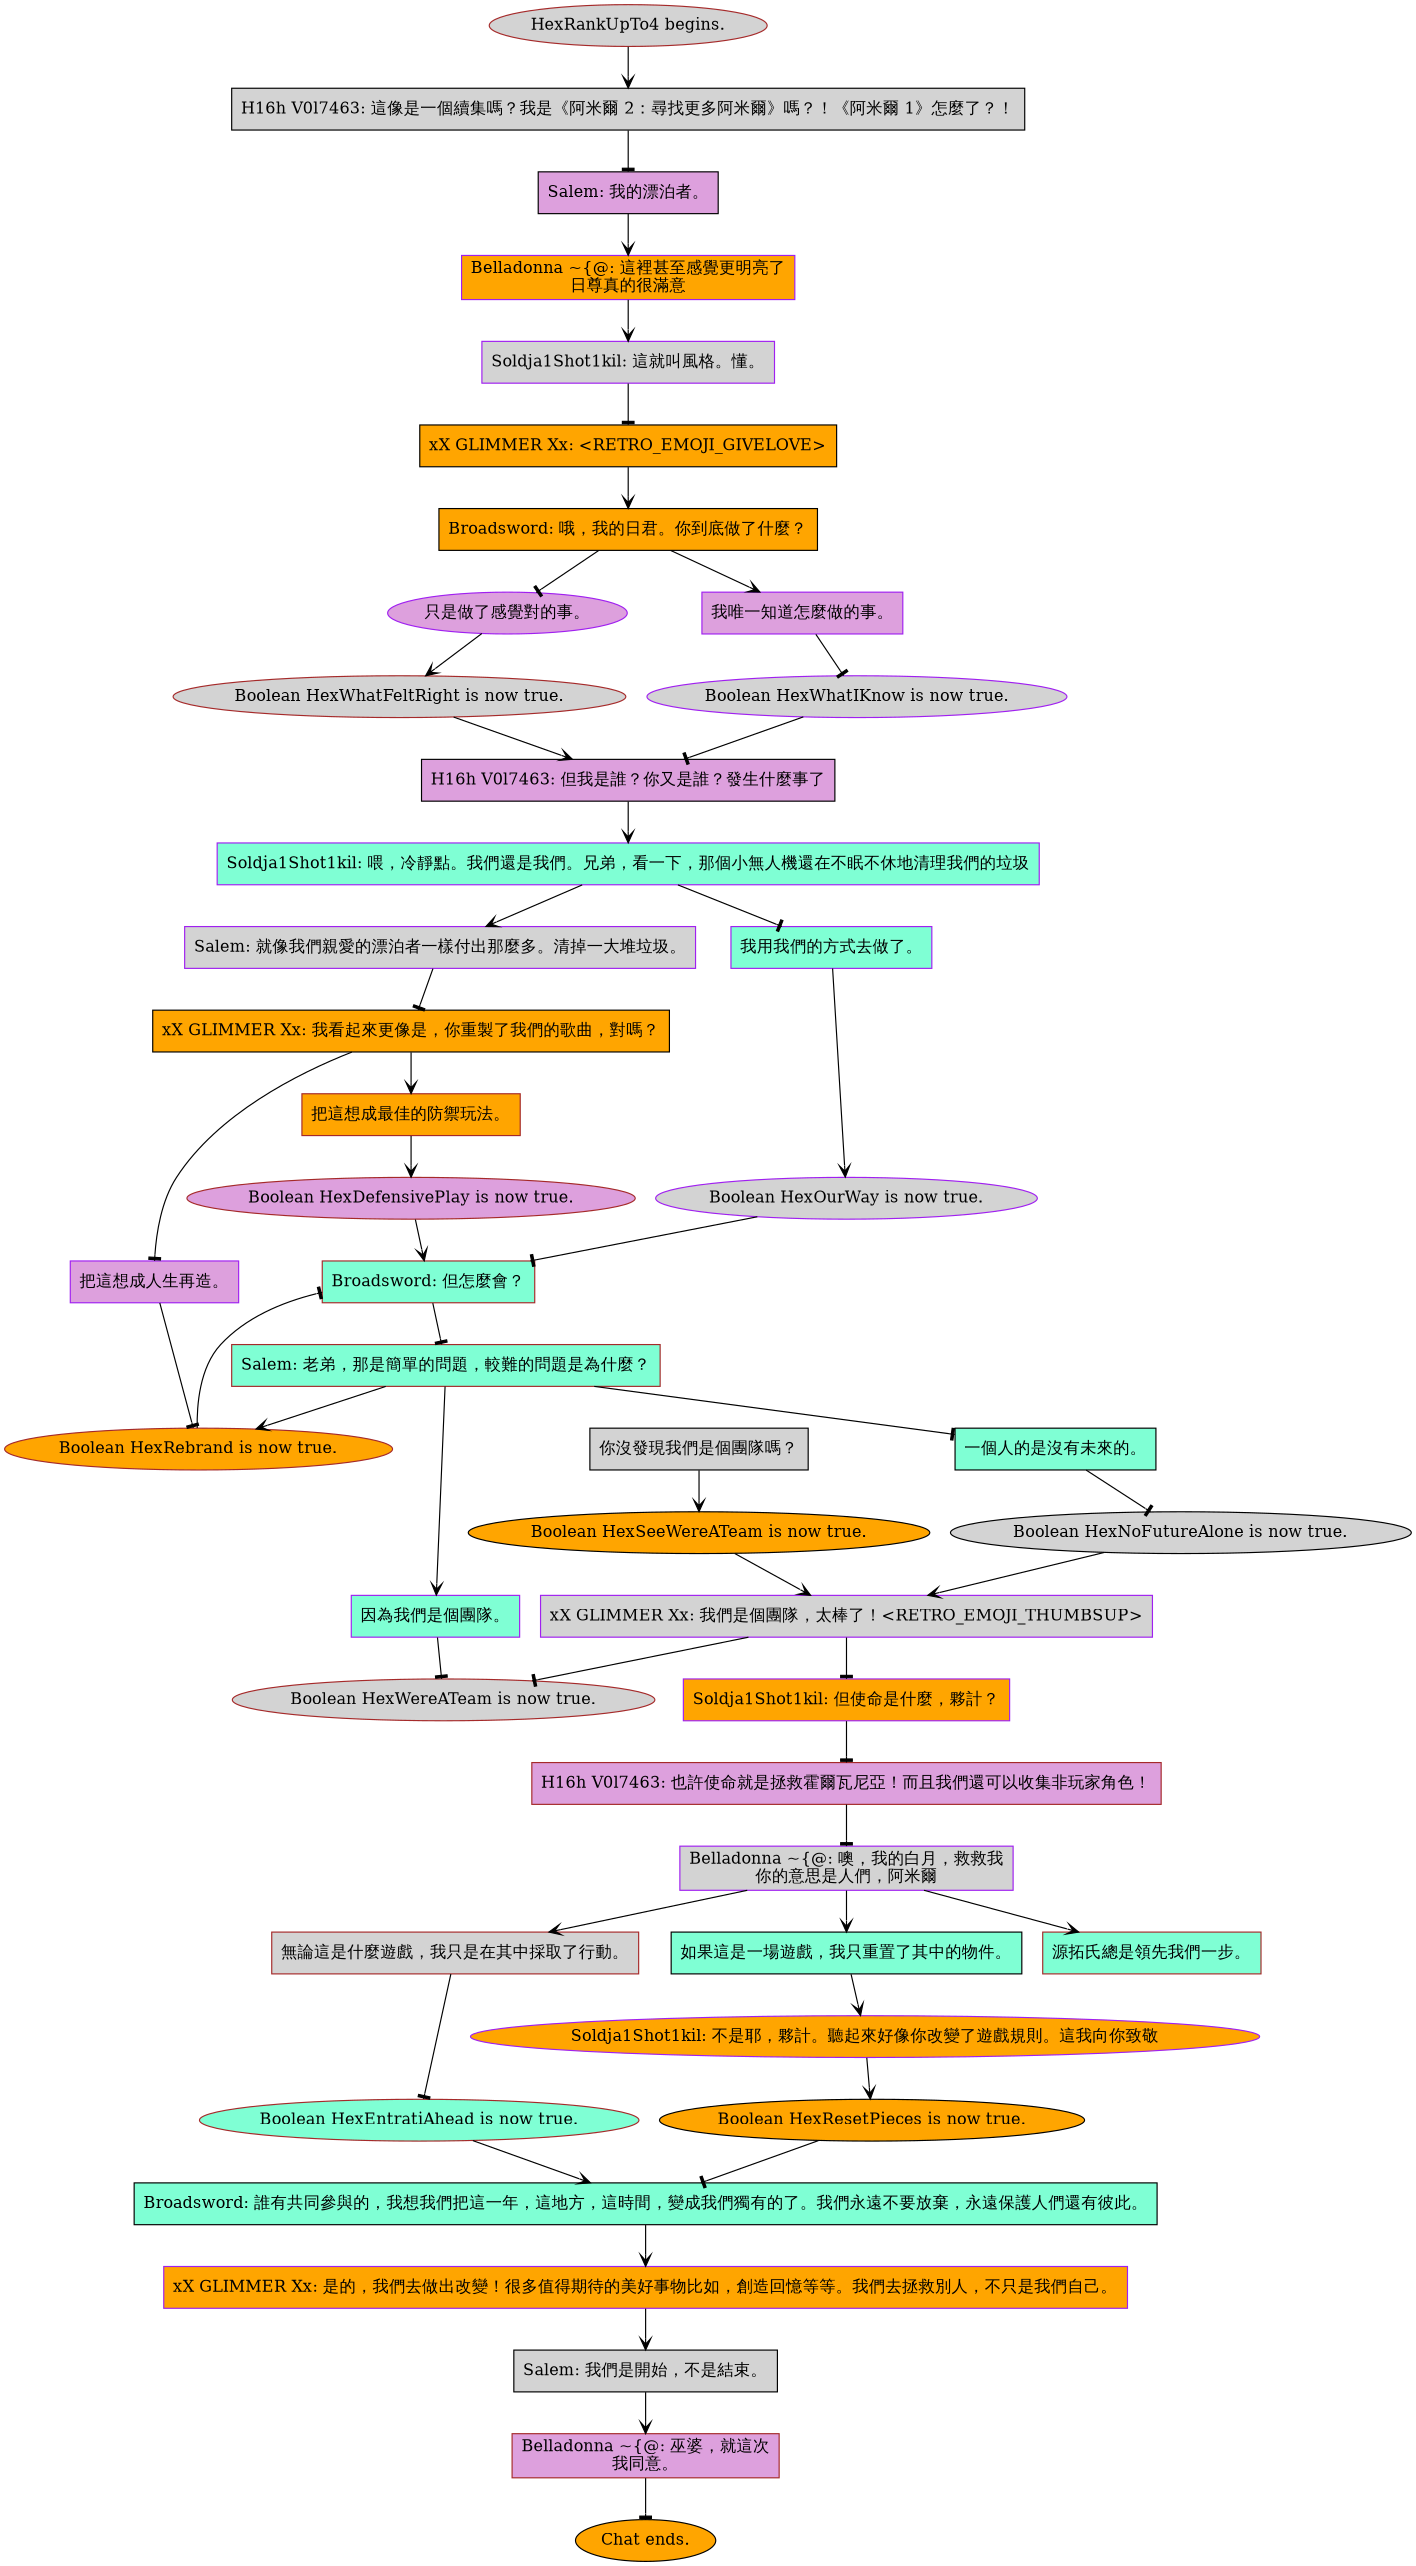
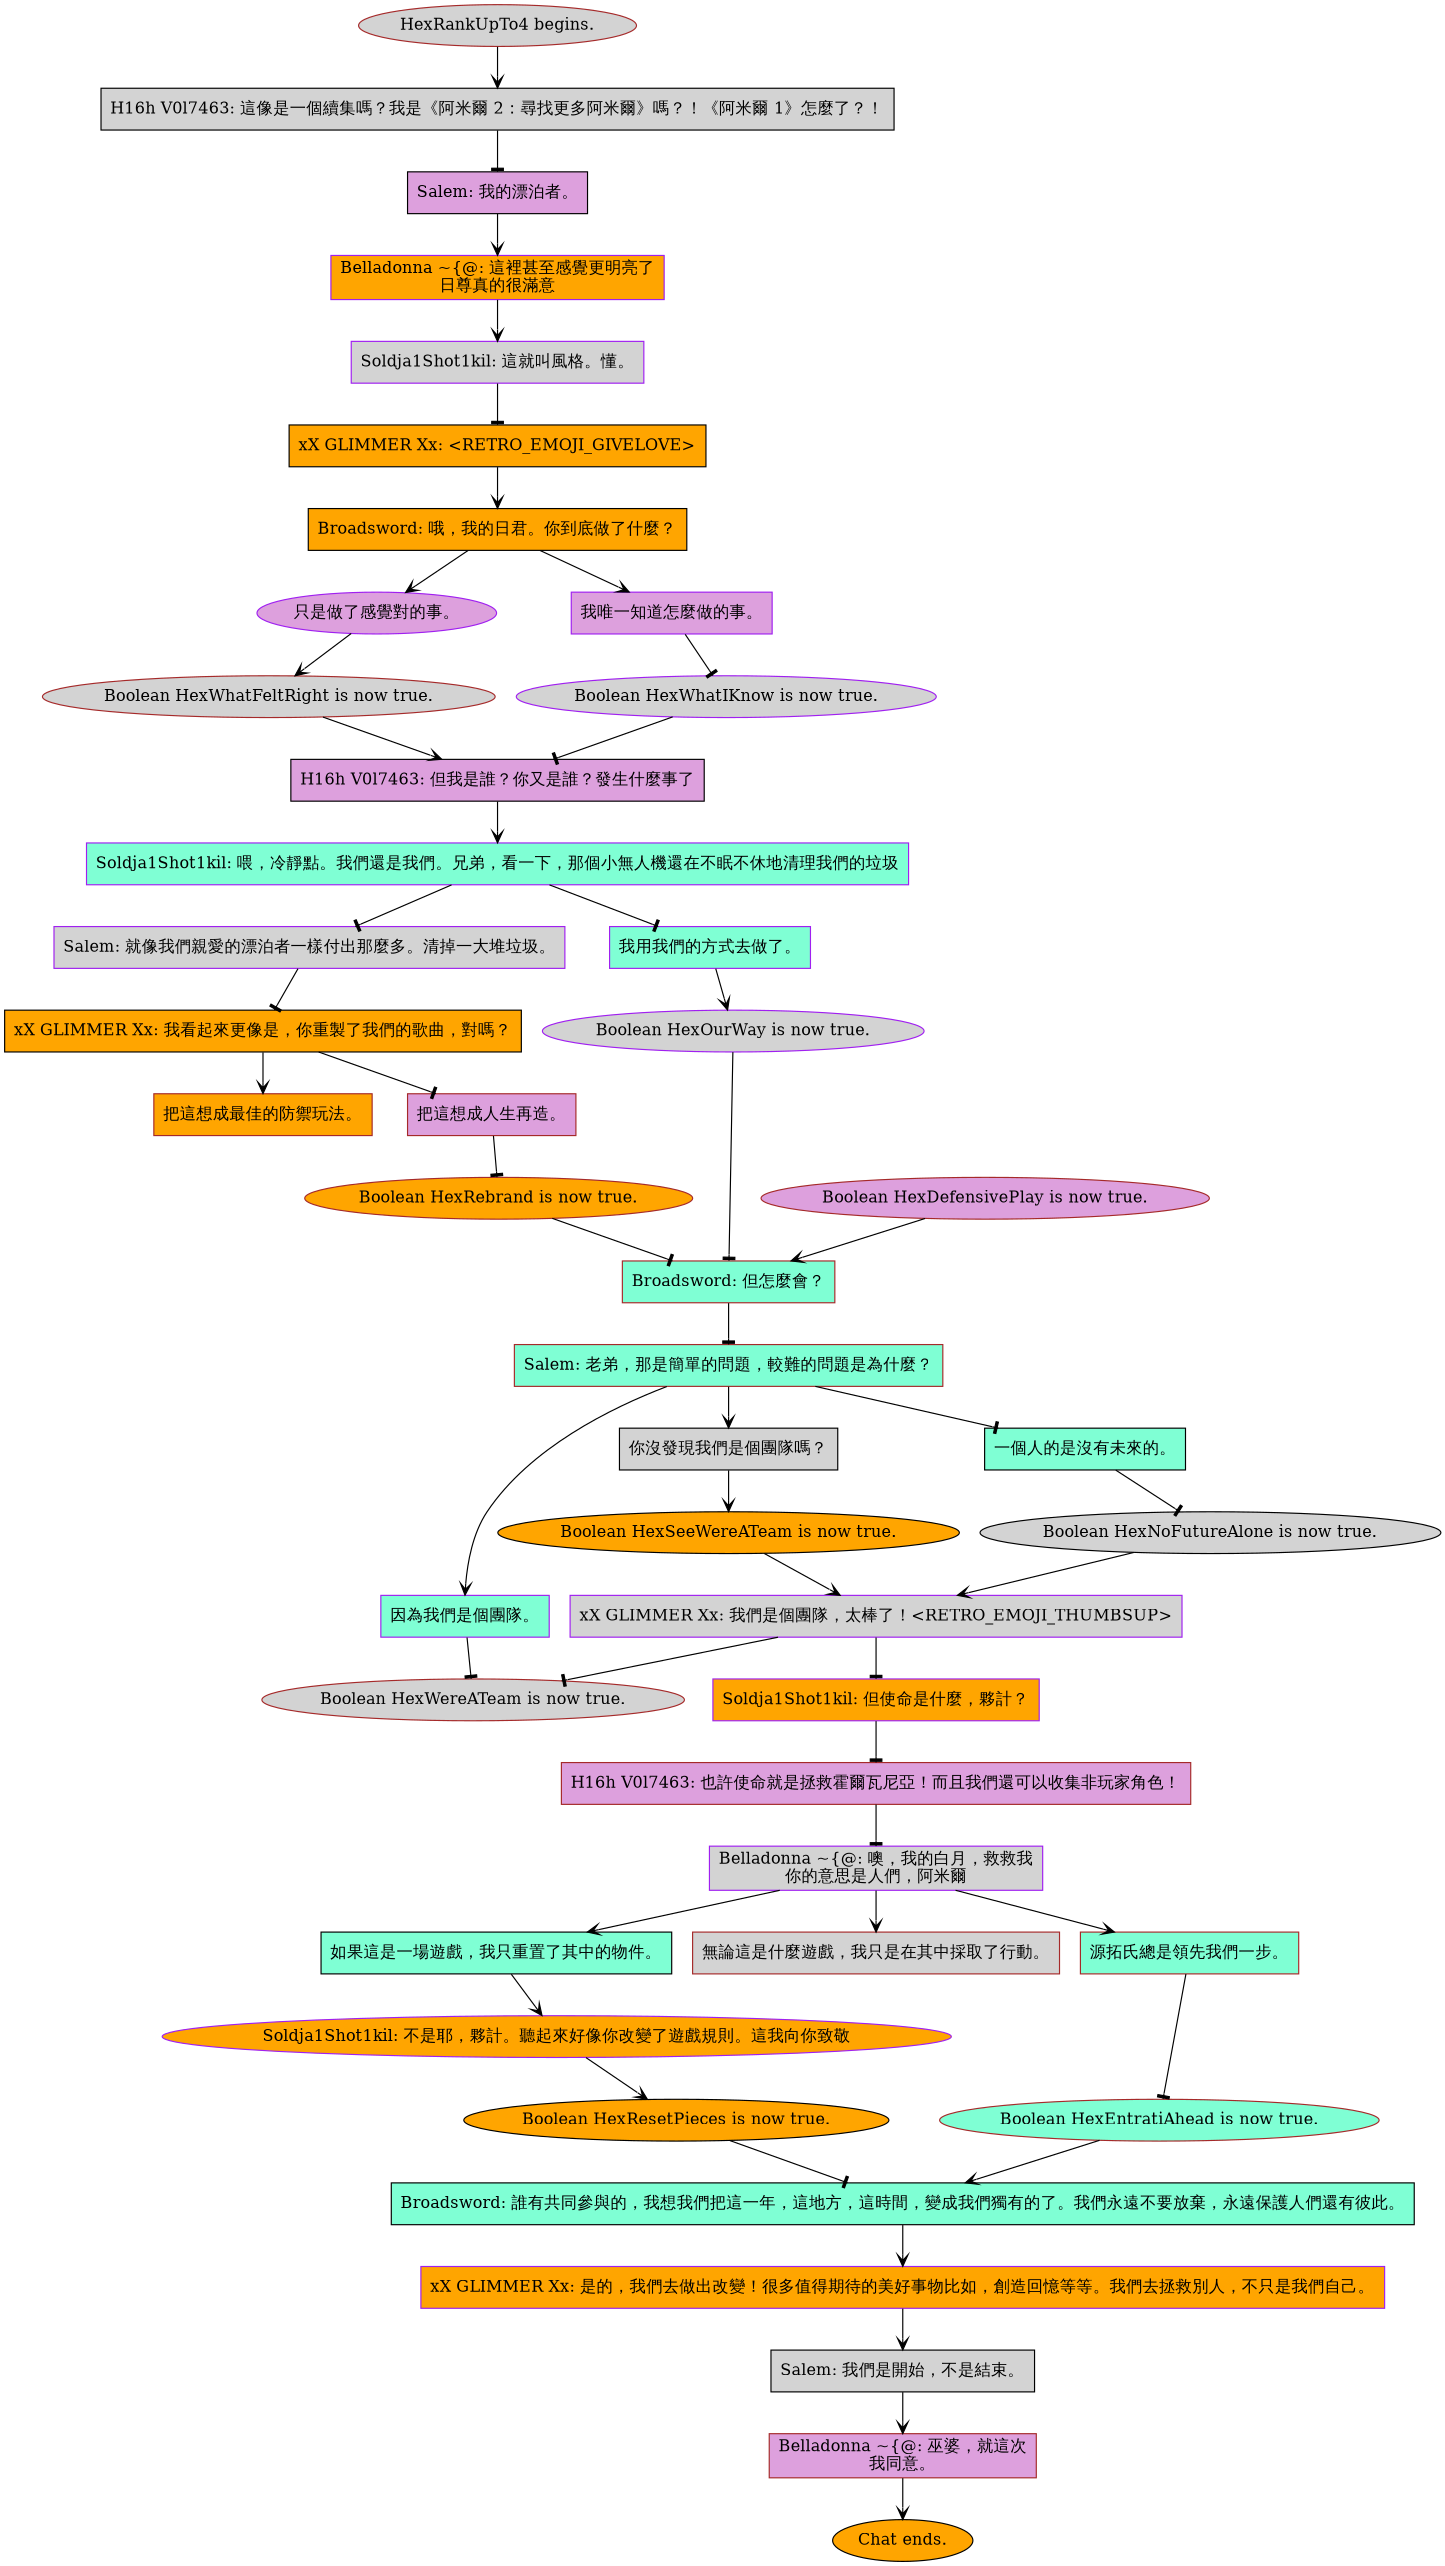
edge "Broadsword: 哦，我的日君。你到底做了什麼？" -> "只是做了感覺對的事。": arrowhead tee -> vee
edge "Soldja1Shot1kil: 喂，冷靜點。我們還是我們。兄弟，看一下，那個小無人機還在不眠不休地清理我們的垃圾" -> "Salem: 就像我們親愛的漂泊者一樣付出那麼多。清掉一大堆垃圾。": arrowhead vee -> tee
edge "把這想成最佳的防禦玩法。" -> "Boolean HexDefensivePlay is now true.": removed
node "把這想成人生再造。": color purple -> brown
edge "Salem: 老弟，那是簡單的問題，較難的問題是為什麼？" -> "Boolean HexRebrand is now true.": now "Salem: 老弟，那是簡單的問題，較難的問題是為什麼？" -> "你沒發現我們是個團隊嗎？"
edge "無論這是什麼遊戲，我只是在其中採取了行動。" -> "Boolean HexEntratiAhead is now true.": now "源拓氏總是領先我們一步。" -> "Boolean HexEntratiAhead is now true."
edge "Belladonna ~{@: 巫婆，就這次 我同意。" -> "Chat ends.": arrowhead tee -> vee
